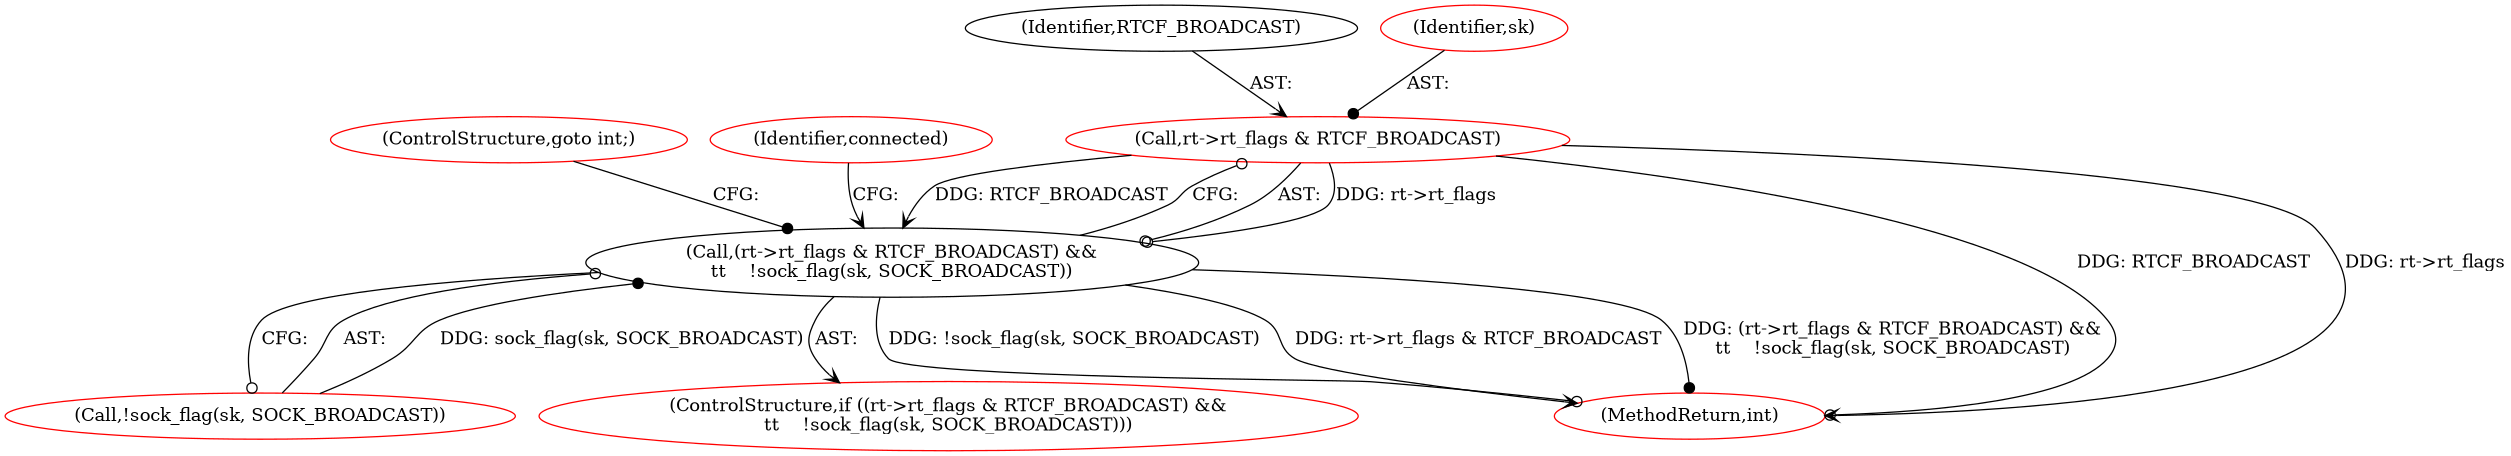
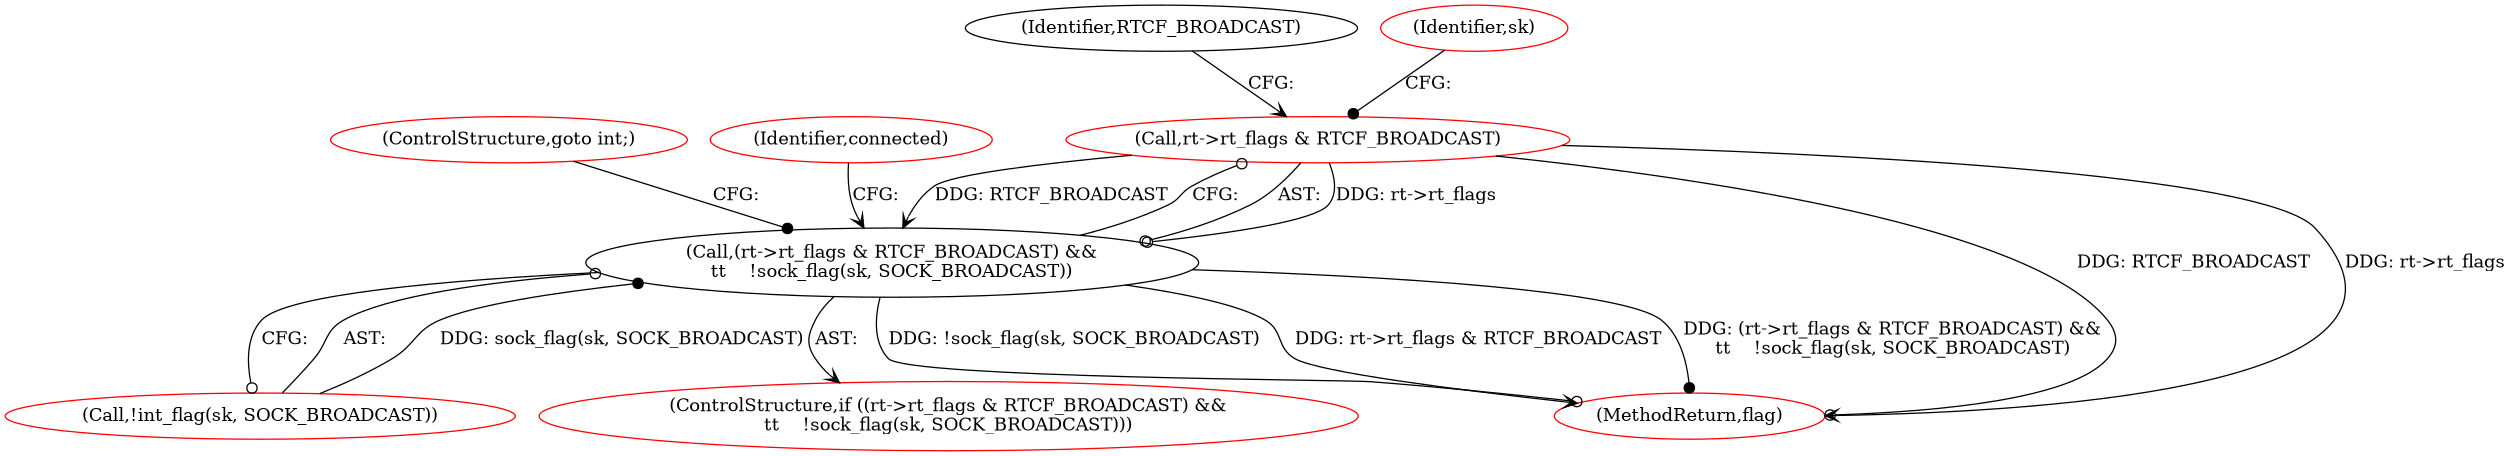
edge "(Identifier,RTCF_BROADCAST)" -> "(Call,rt->rt_flags & RTCF_BROADCAST)": label "AST: " -> "CFG: "
edge "(Identifier,sk)" -> "(Call,rt->rt_flags & RTCF_BROADCAST)": label "AST: " -> "CFG: "
node "(Call,!sock_flag(sk, SOCK_BROADCAST))": label "(Call,!sock_flag(sk, SOCK_BROADCAST))" -> "(Call,!int_flag(sk, SOCK_BROADCAST))"
node "(MethodReturn,int)": label "(MethodReturn,int)" -> "(MethodReturn,flag)"
